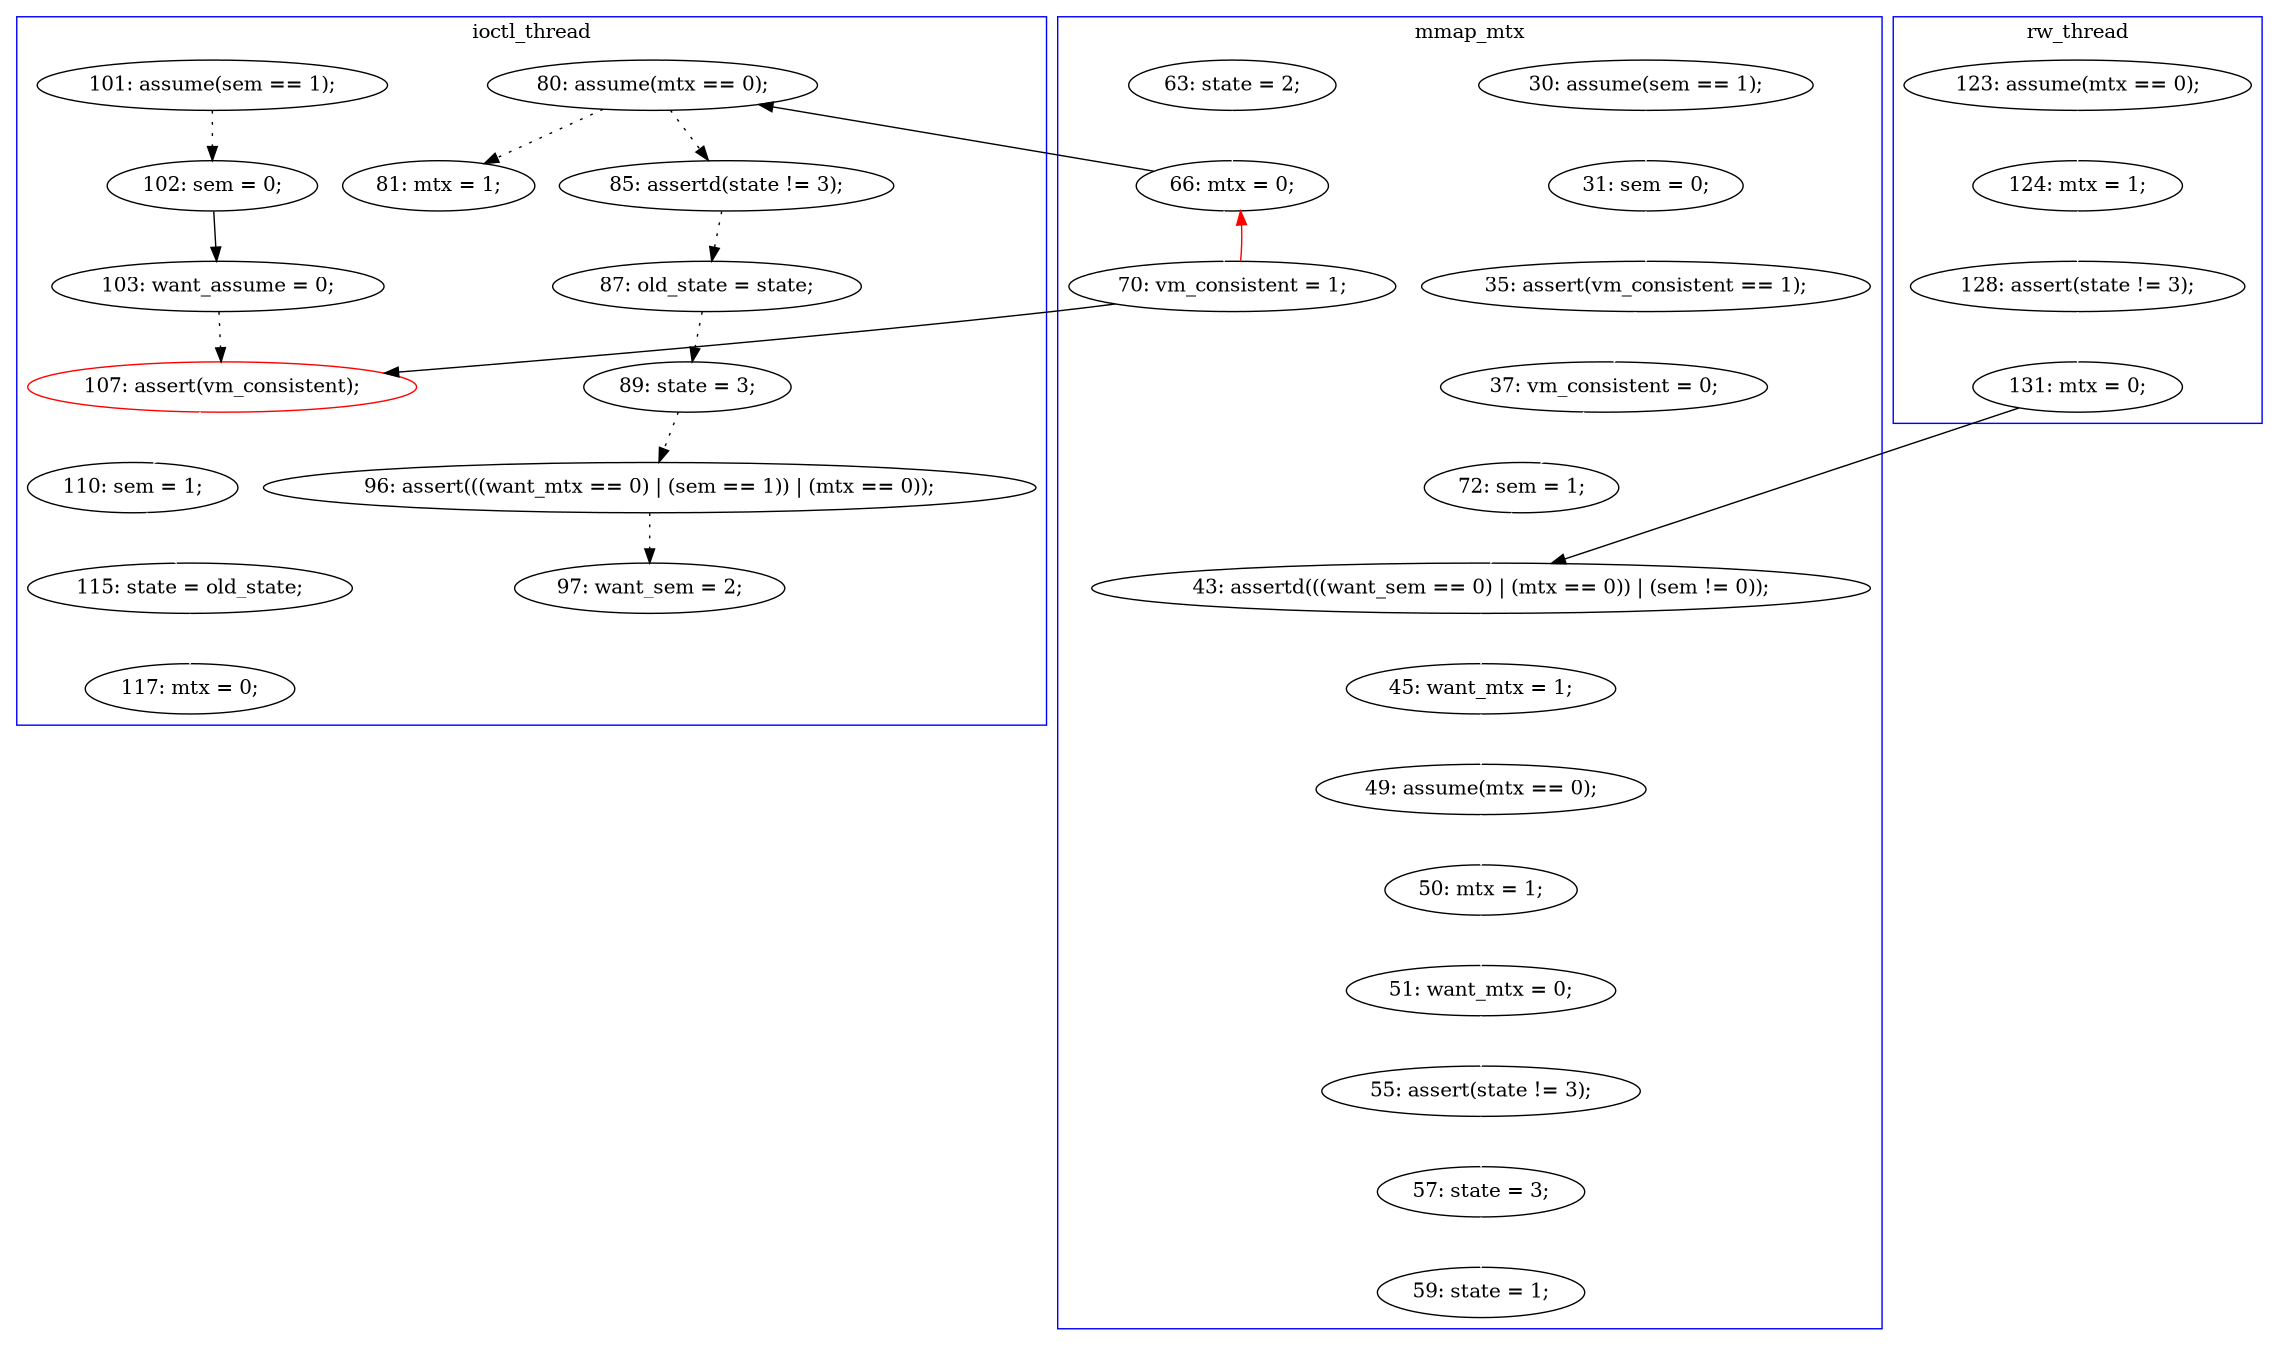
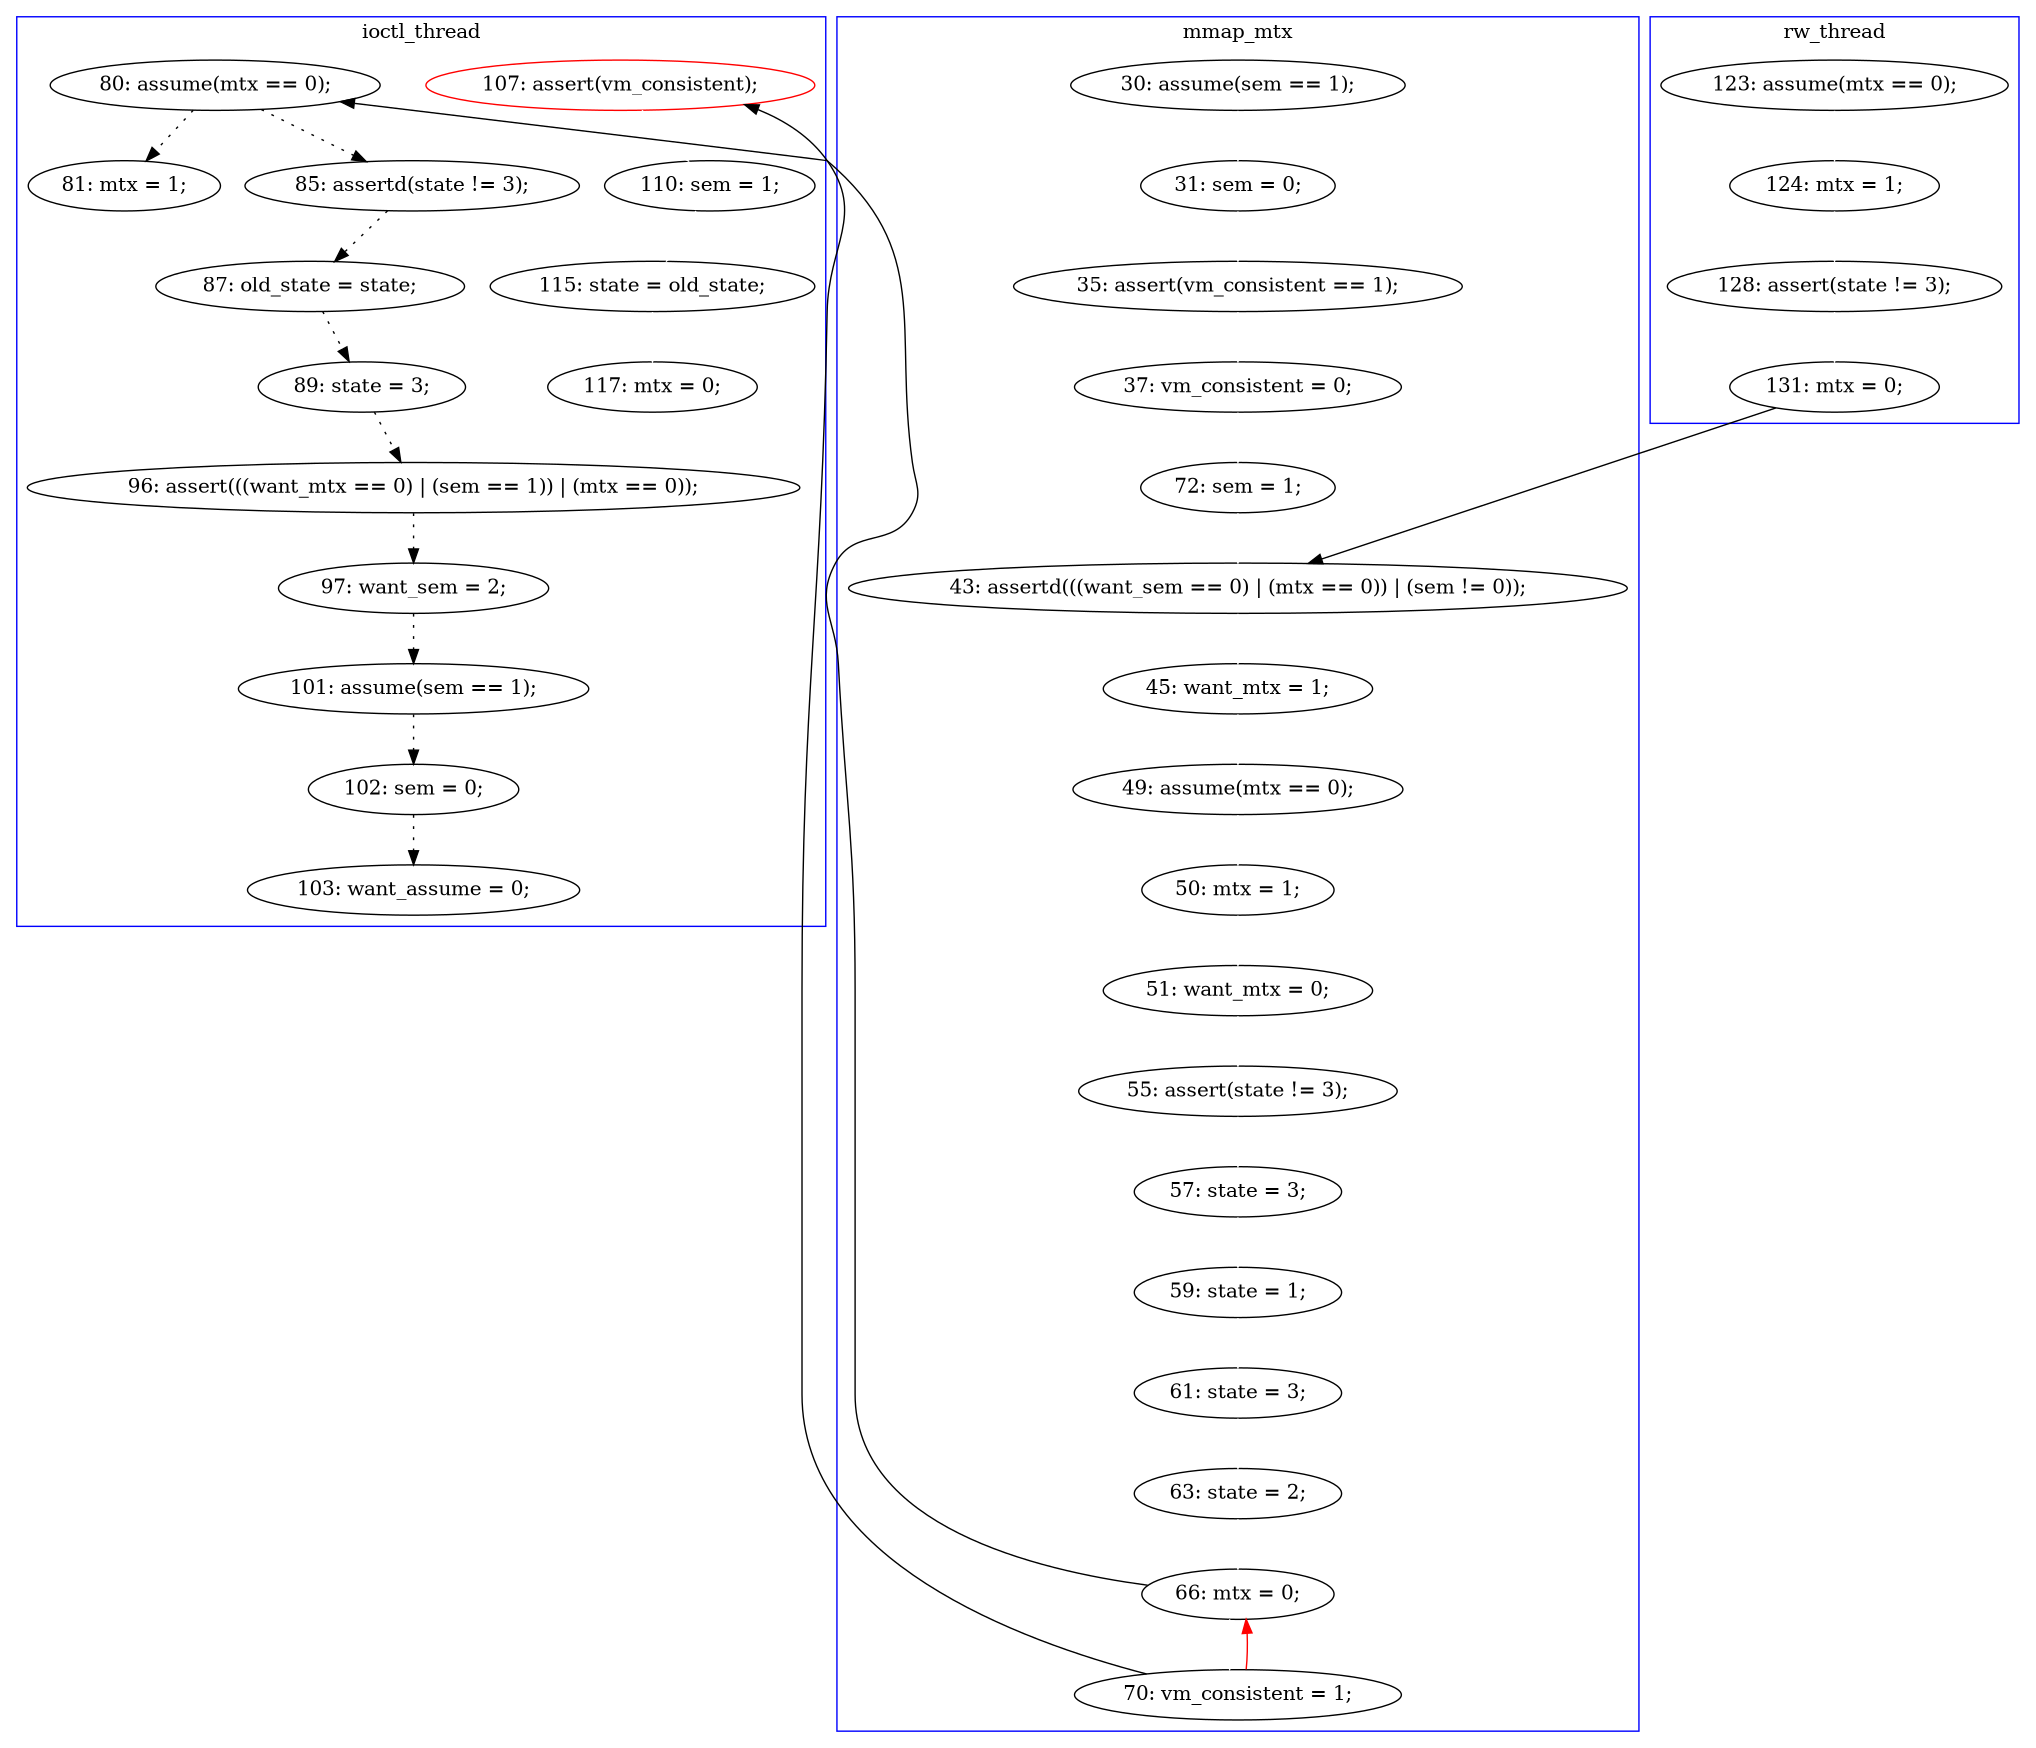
edge "102: sem = 0;" -> "103: want_assume = 0;": style solid -> dotted
edge "103: want_assume = 0;" -> "107: assert(vm_consistent);": removed
edge "97: want_sem = 2;" -> "101: assume(sem == 1);": added
node "61: state = 3;": added
